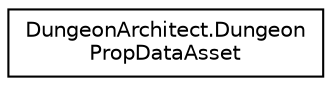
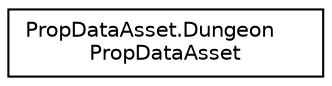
node "DungeonArchitect.Dungeon PropDataAsset": label "DungeonArchitect.Dungeon PropDataAsset" -> "PropDataAsset.Dungeon PropDataAsset"
